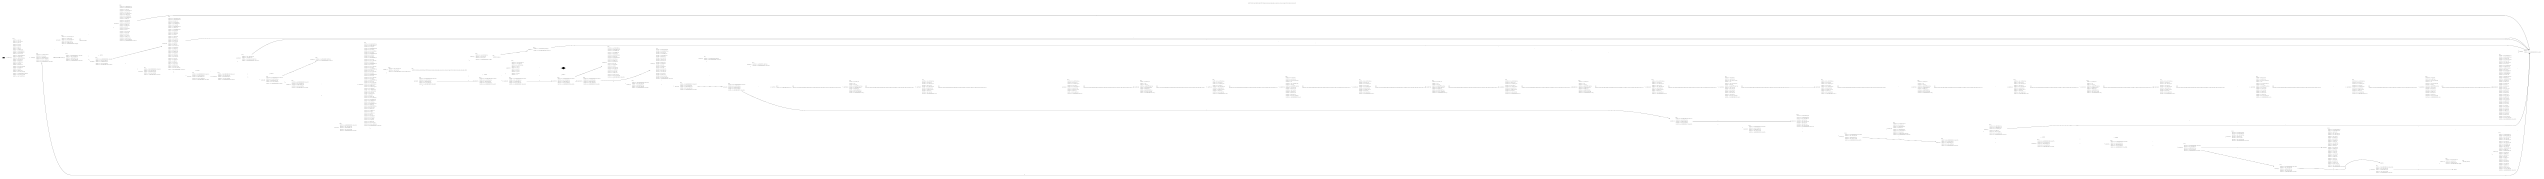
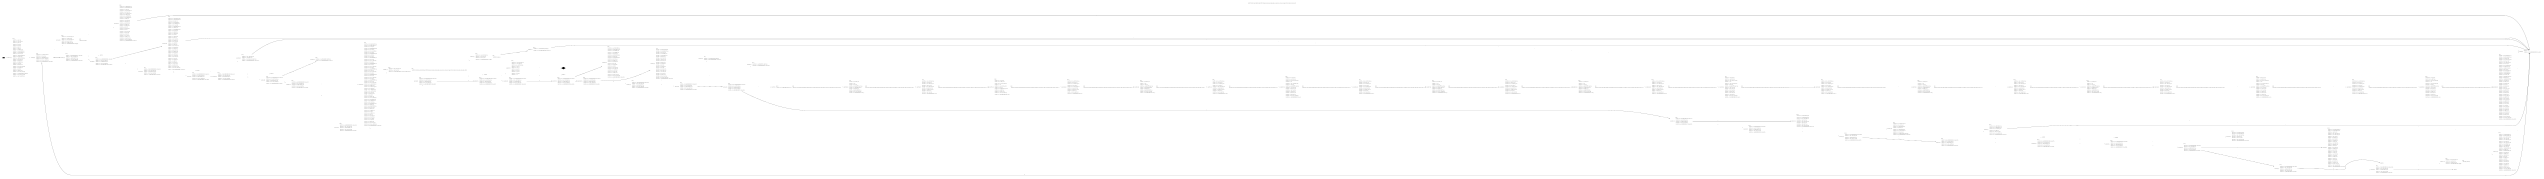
node "0x401f75 [46]": added
